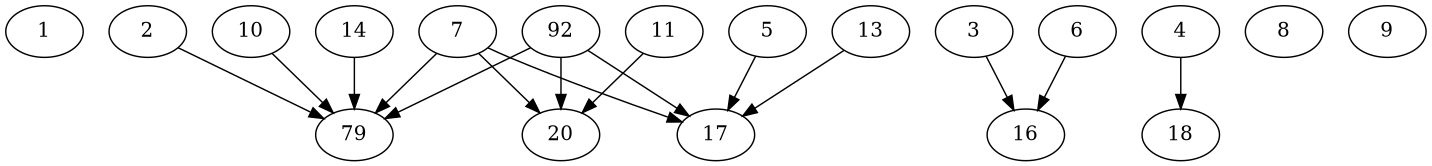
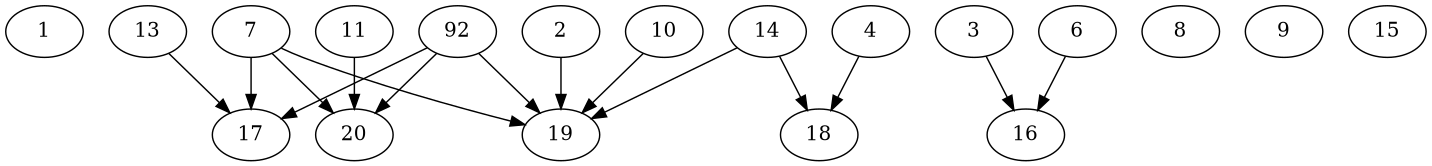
node "5": removed
node "15": added
edge "14" -> "18": added
node "79": label "79" -> "19"
